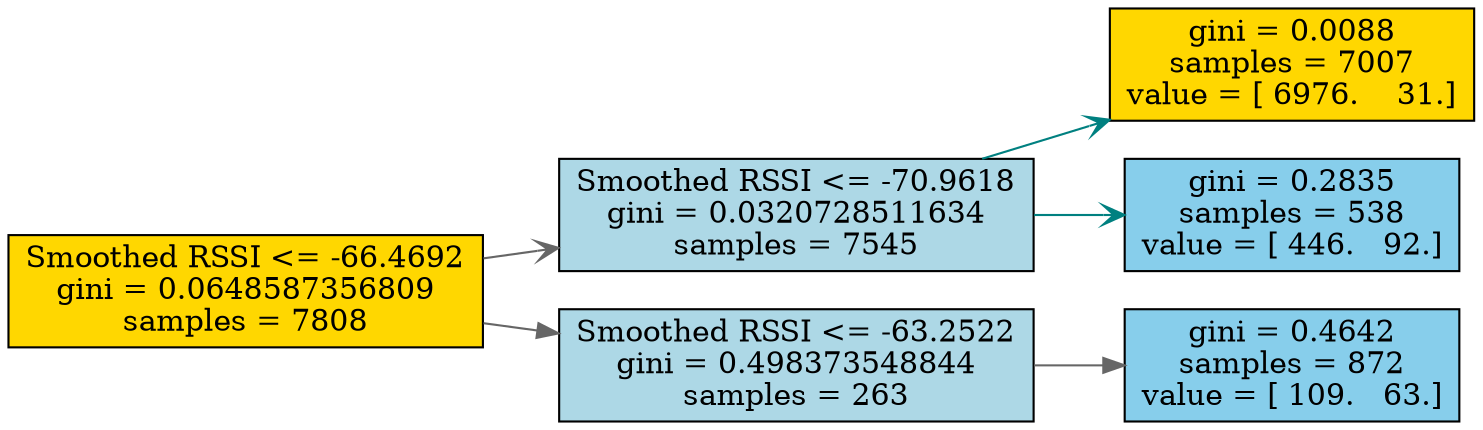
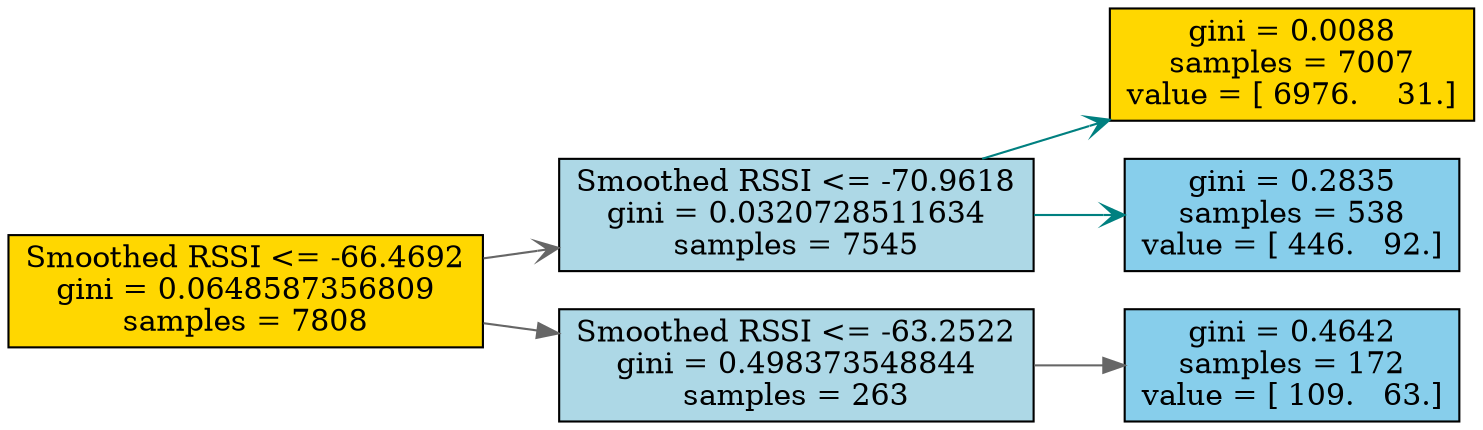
node "gini = 0.4642 samples = 872 value = [ 109.   63.]": label "gini = 0.4642 samples = 872 value = [ 109.   63.]" -> "gini = 0.4642 samples = 172 value = [ 109.   63.]"
